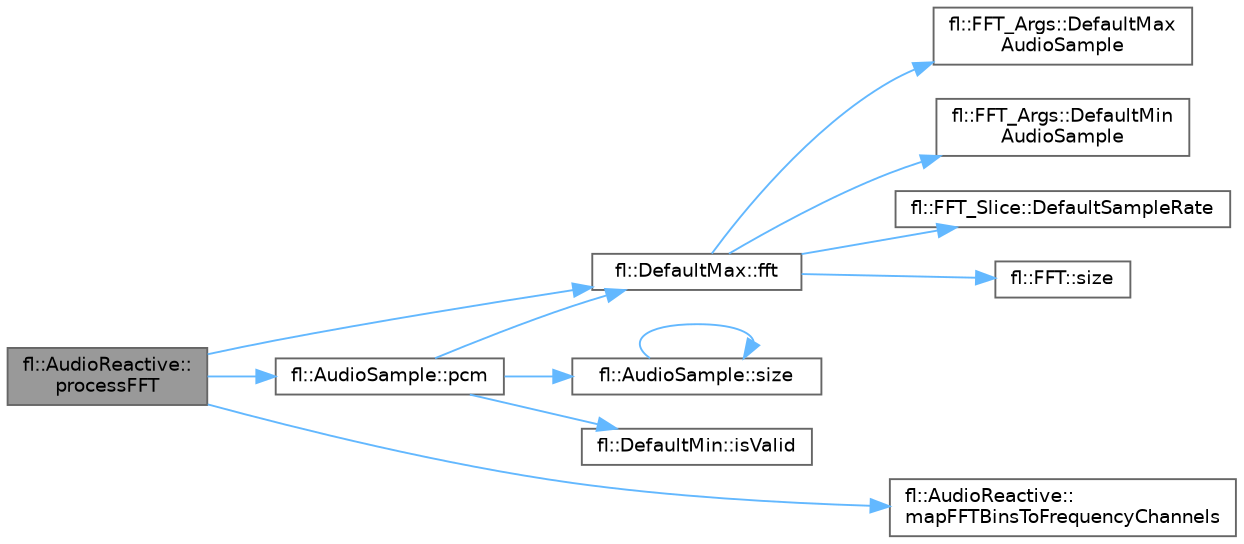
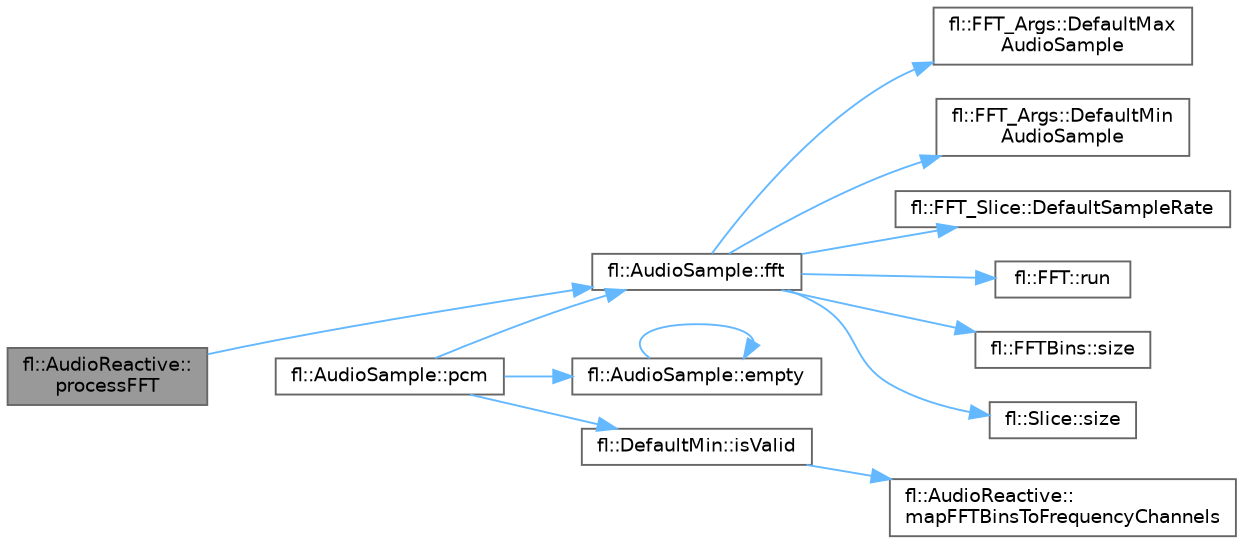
node "fl::DefaultMax::fft": label "fl::DefaultMax::fft" -> "fl::AudioSample::fft"
node "fl::FFT::size": label "fl::FFT::size" -> "fl::FFT::run"
node "fl::FFTBins::size": added
edge "fl::AudioReactive:: processFFT" -> "fl::AudioSample::pcm": removed
node "fl::AudioSample::size": label "fl::AudioSample::size" -> "fl::AudioSample::empty"
node "fl::Slice::size": added
edge "fl::AudioReactive:: processFFT" -> "fl::AudioReactive:: mapFFTBinsToFrequencyChannels": now "fl::DefaultMin::isValid" -> "fl::AudioReactive:: mapFFTBinsToFrequencyChannels"
